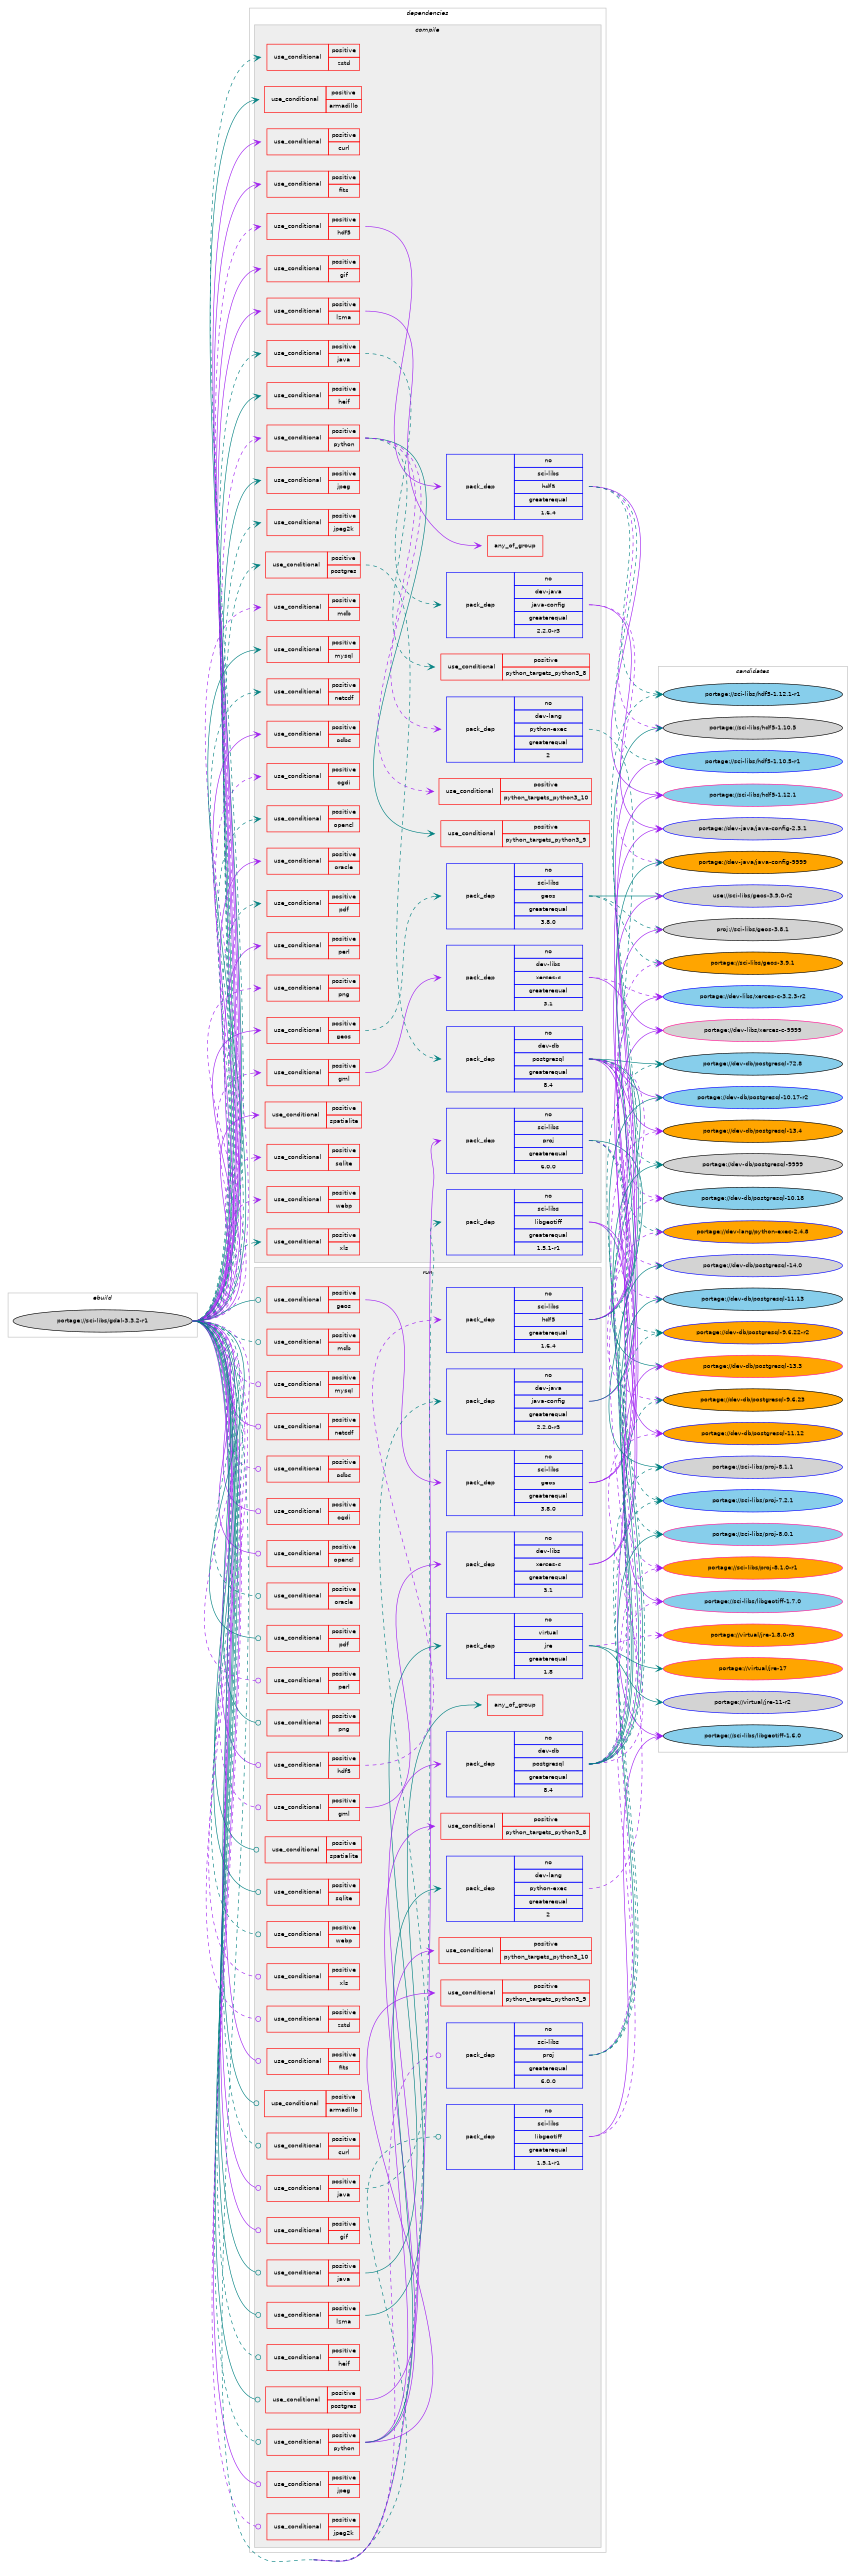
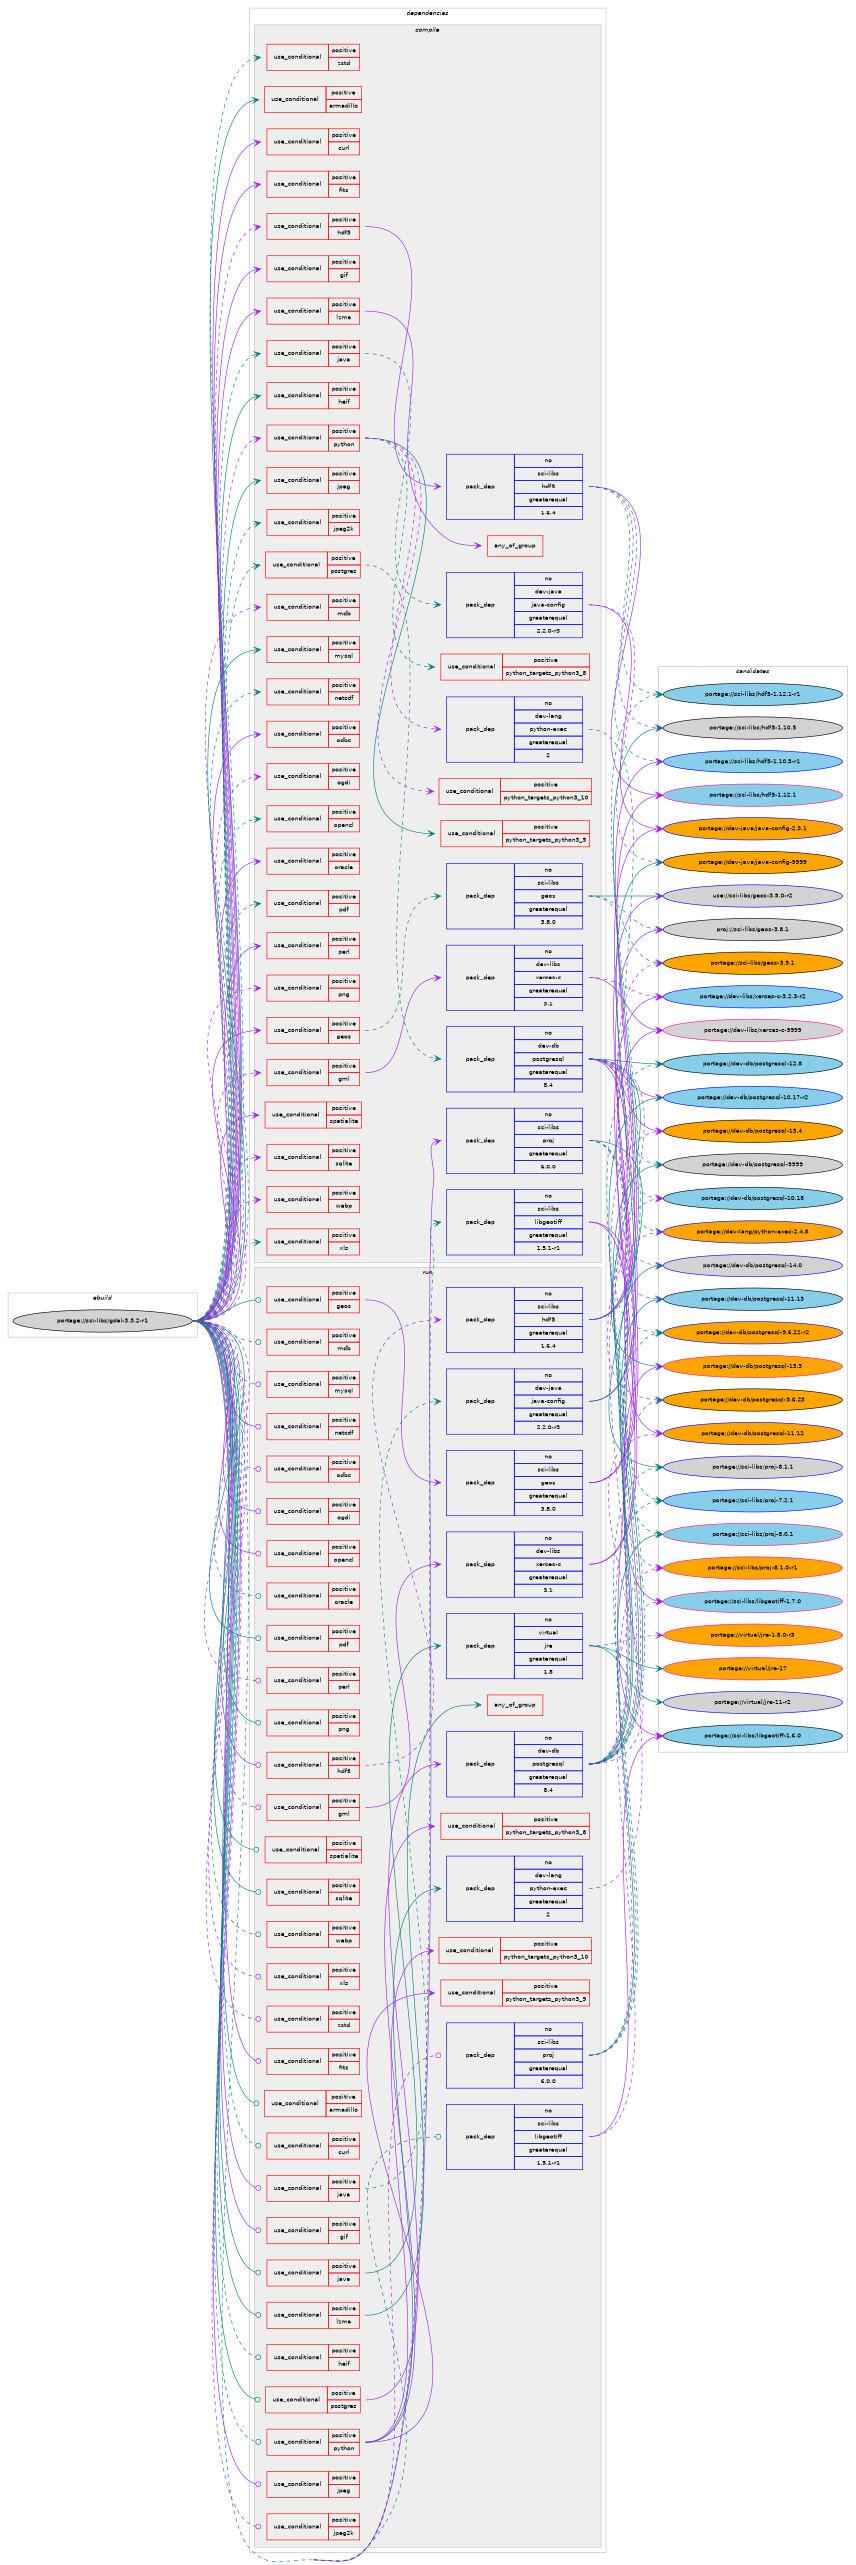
node "portage://dev-java/java-config-2.3.1": fillcolor lightgrey -> orange
node "portage://dev-db/postgresql-72.8": label "portage://dev-db/postgresql-72.8" -> "portage://dev-db/postgresql-12.8"
